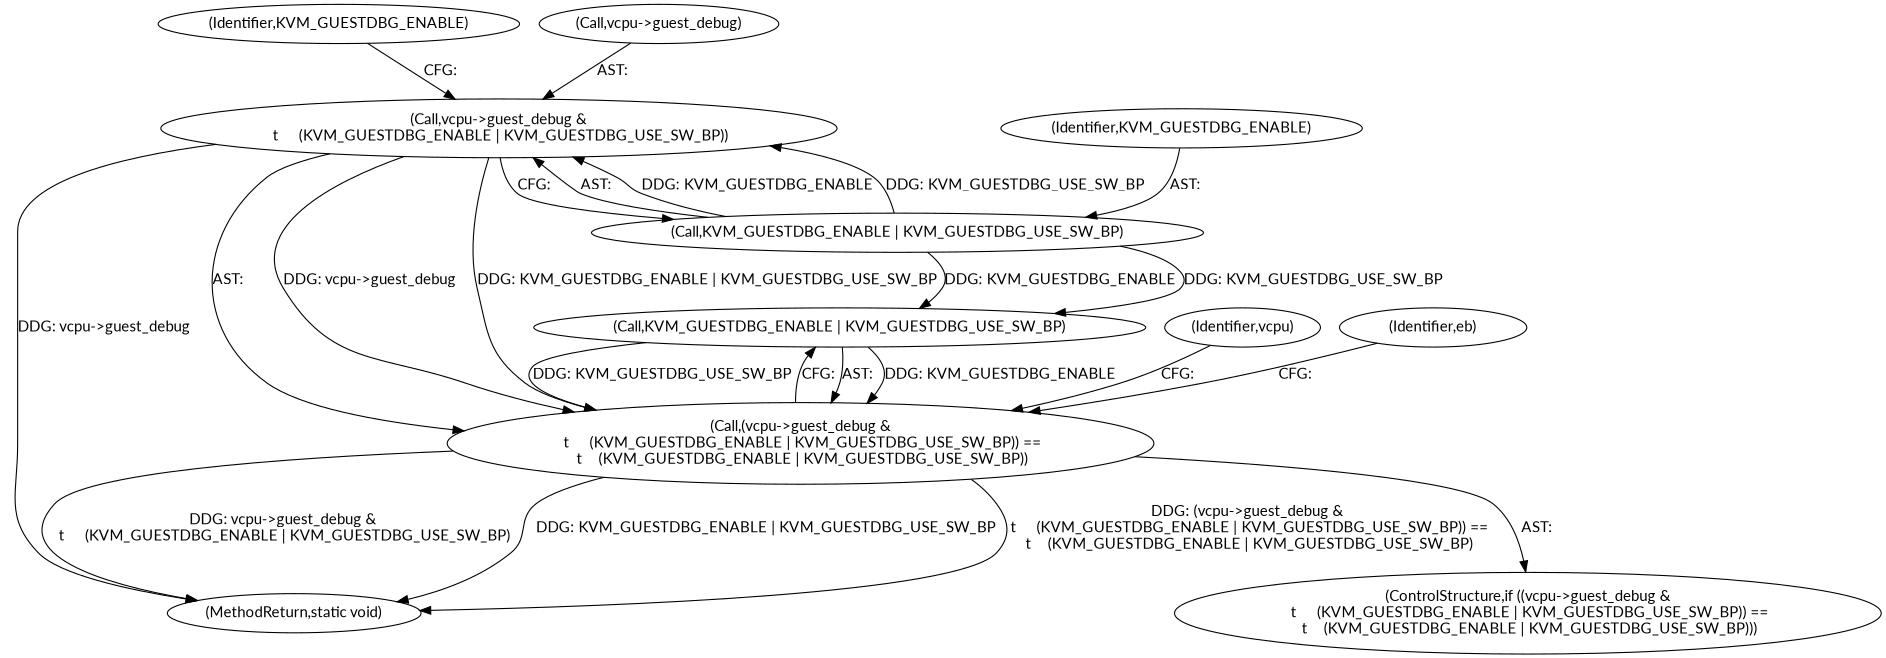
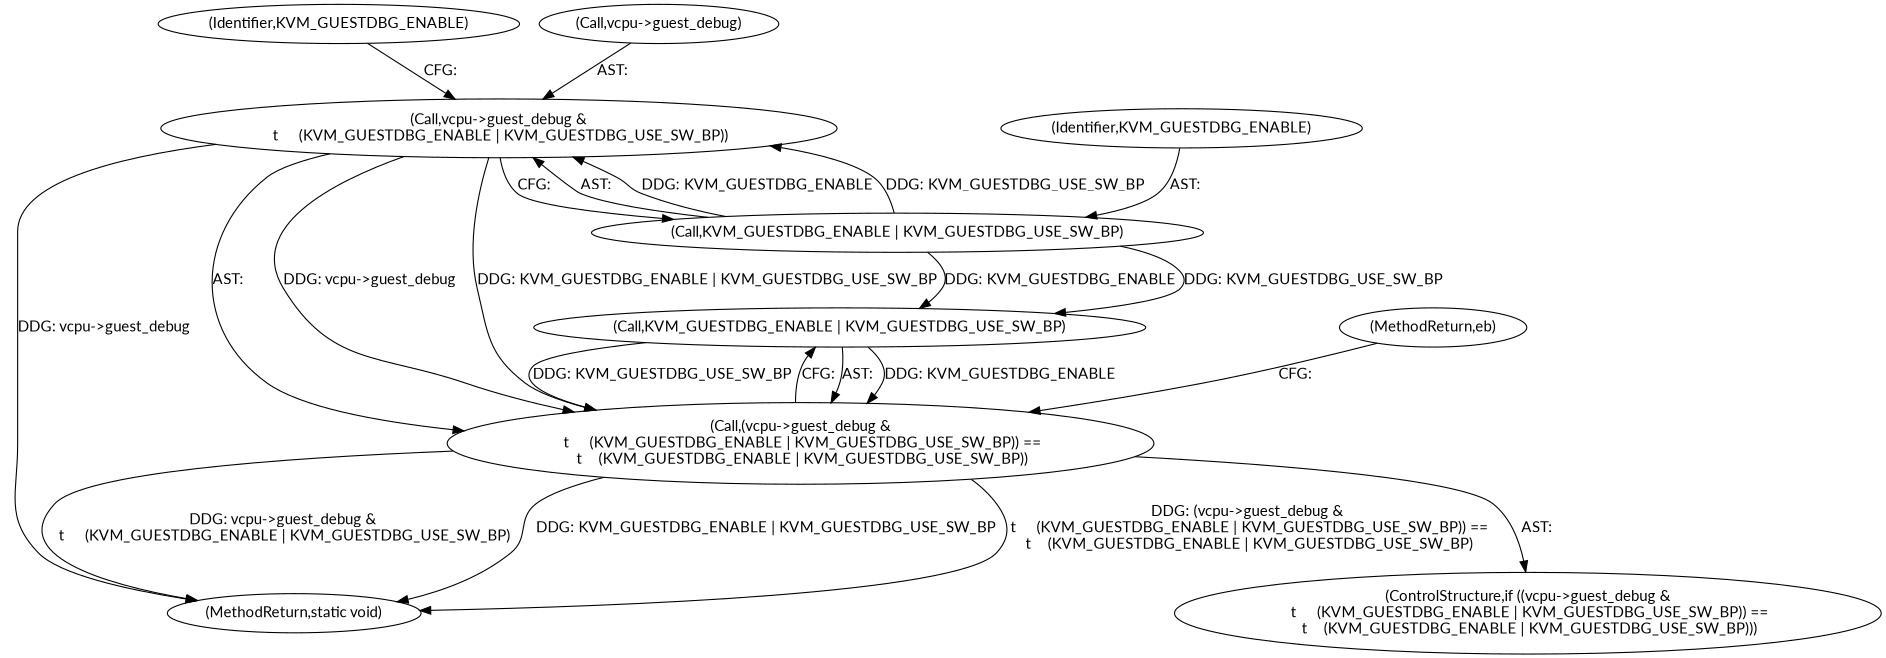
node "(Identifier,vcpu)": removed
node "(Identifier,eb)": label "(Identifier,eb)" -> "(MethodReturn,eb)"
